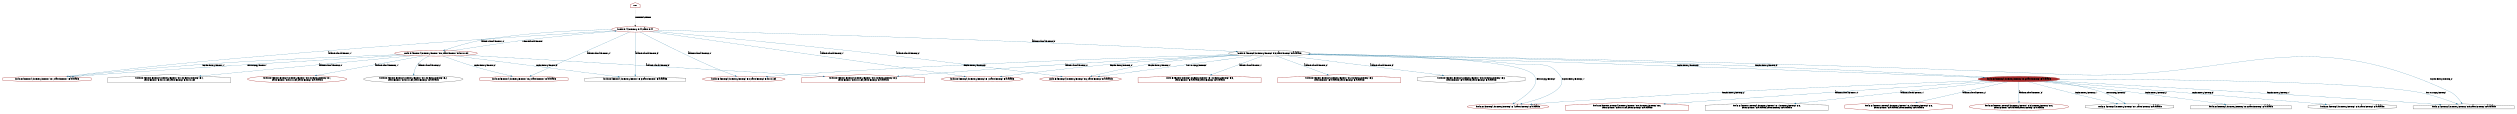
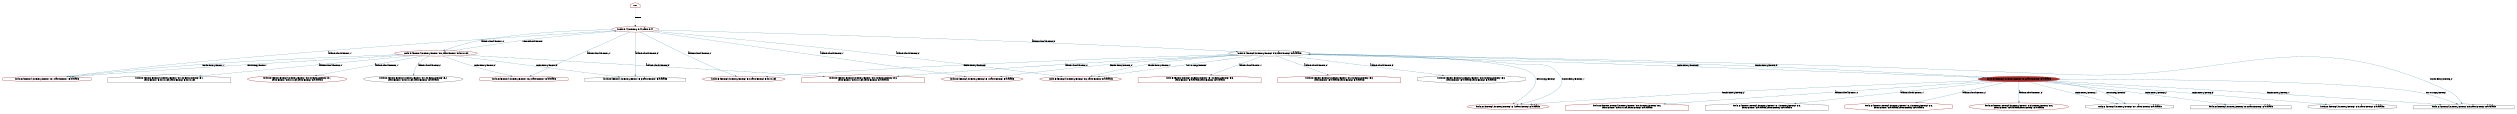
edge "root" -> "books = {},inventory = {},status = {}": label "INITIALISATION" -> "BOOK"
